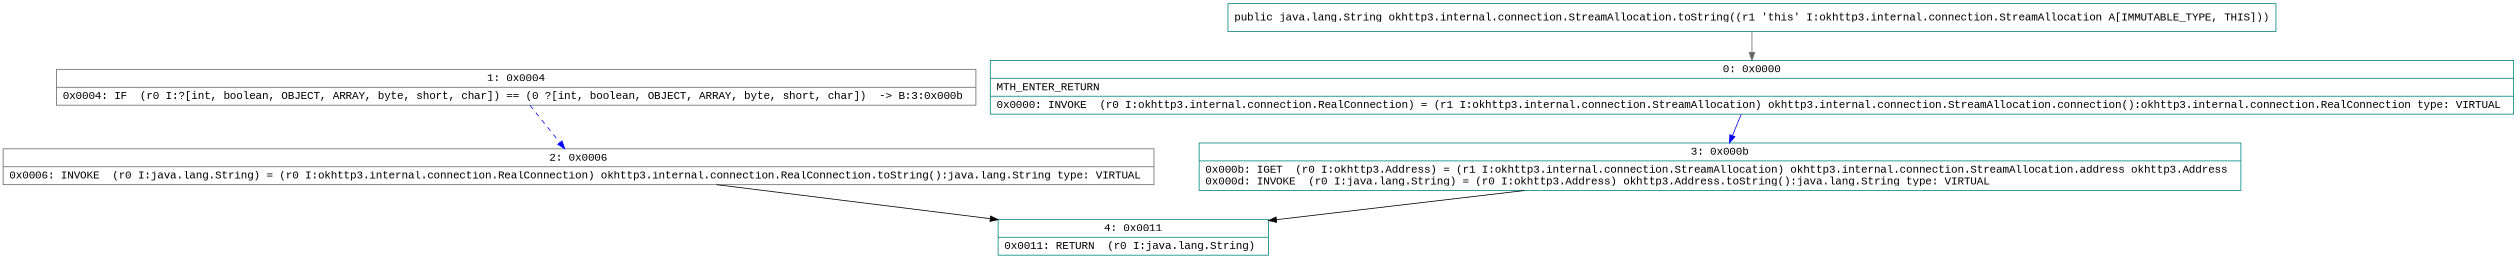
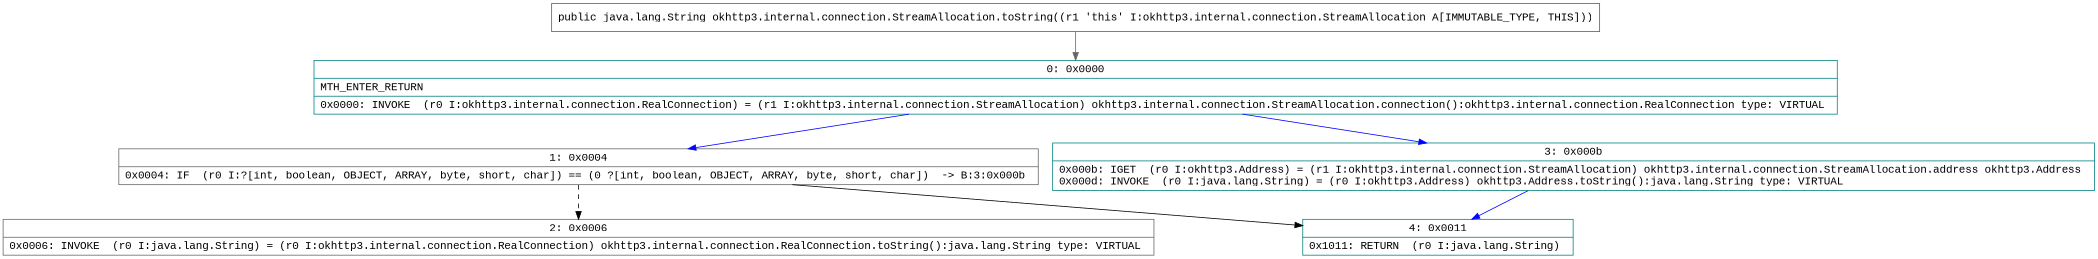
edge "1: 0x0004" -> "2: 0x0006": color blue -> black
edge "0: 0x0000" -> "1: 0x0004": added
edge "2: 0x0006" -> "4: 0x0011": now "1: 0x0004" -> "4: 0x0011"
edge "3: 0x000b" -> "4: 0x0011": color black -> blue
node "4: 0x0011": text "0x0011: RETURN  (r0 I:java.lang.String)" -> "0x1011: RETURN  (r0 I:java.lang.String)"
